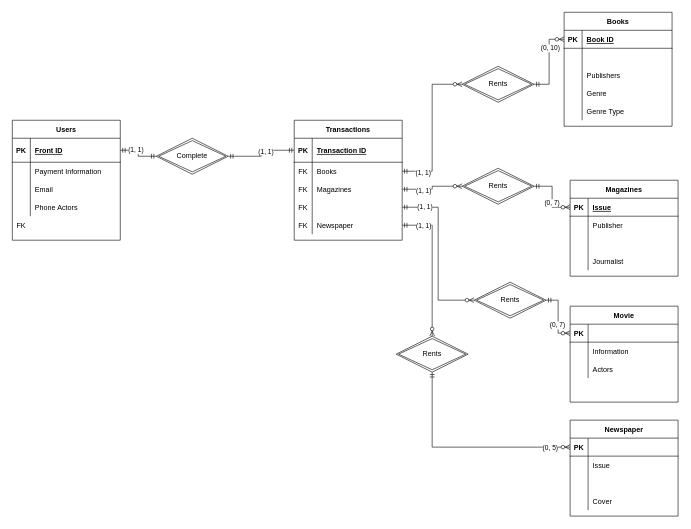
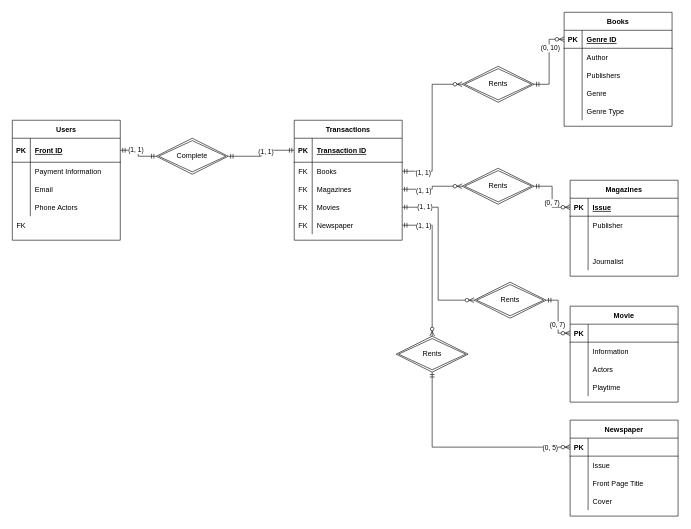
node "Book ID": label "Book ID" -> "Genre ID"
node "Author": added
node "Movies": added
node "Playtime": added
node "Front Page Title": added
